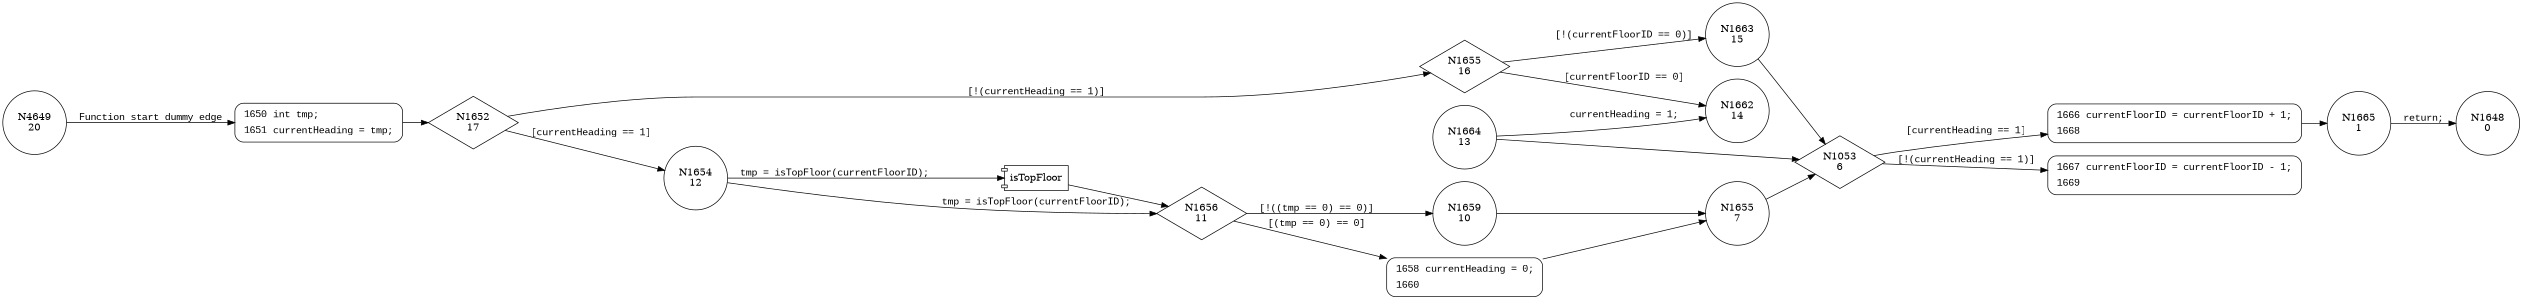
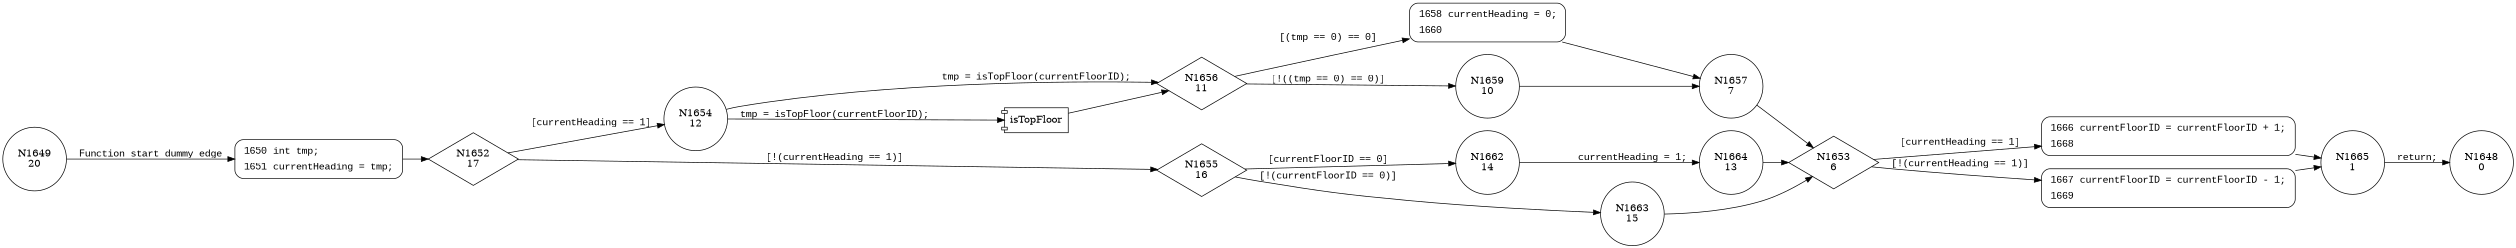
node "N4649 20": label "N4649 20" -> "N1649 20"
edge "N1664 13" -> "N1662 14": reversed
node "N1053 6": label "N1053 6" -> "N1653 6"
edge "1667" -> "N1665 1": added
node "N1655 7": label "N1655 7" -> "N1657 7"
